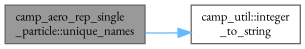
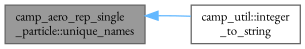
edge "camp_aero_rep_single _particle::unique_names" -> "camp_util::integer _to_string": reversed
